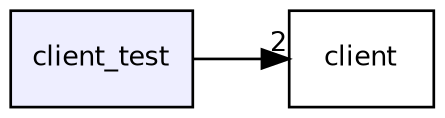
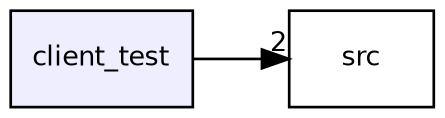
node "client": label "client" -> "src"
